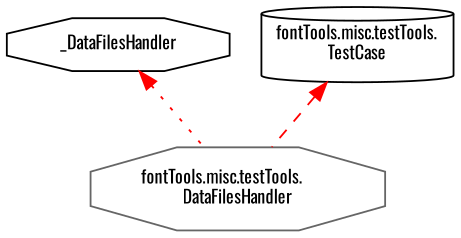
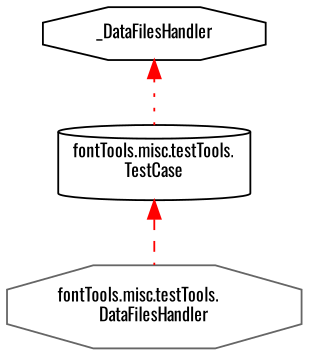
edge "fontTools.misc.testTools. DataFilesHandler" -> "_DataFilesHandler": now "fontTools.misc.testTools. TestCase" -> "_DataFilesHandler"
